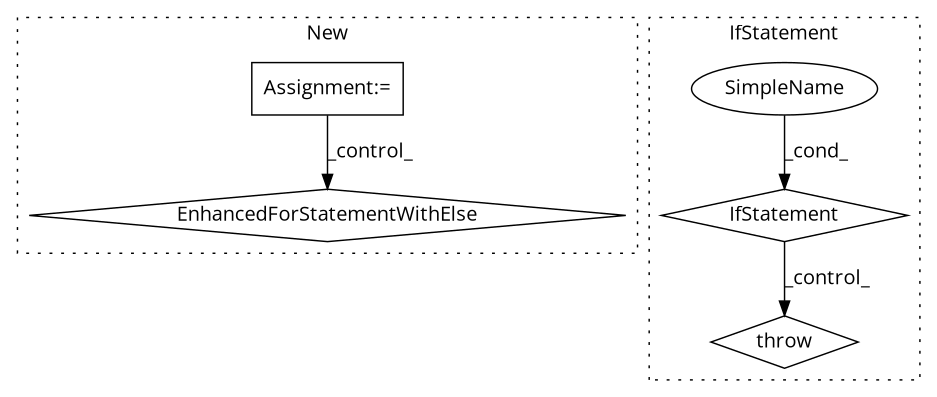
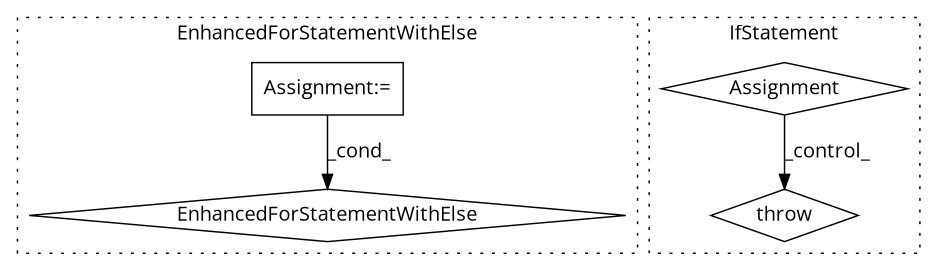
cluster "New": label "New" -> "EnhancedForStatementWithElse"
node "SimpleName": removed
edge "Assignment:=" -> "EnhancedForStatementWithElse": label "_control_" -> "_cond_"
node "IfStatement": label "IfStatement" -> "Assignment"
